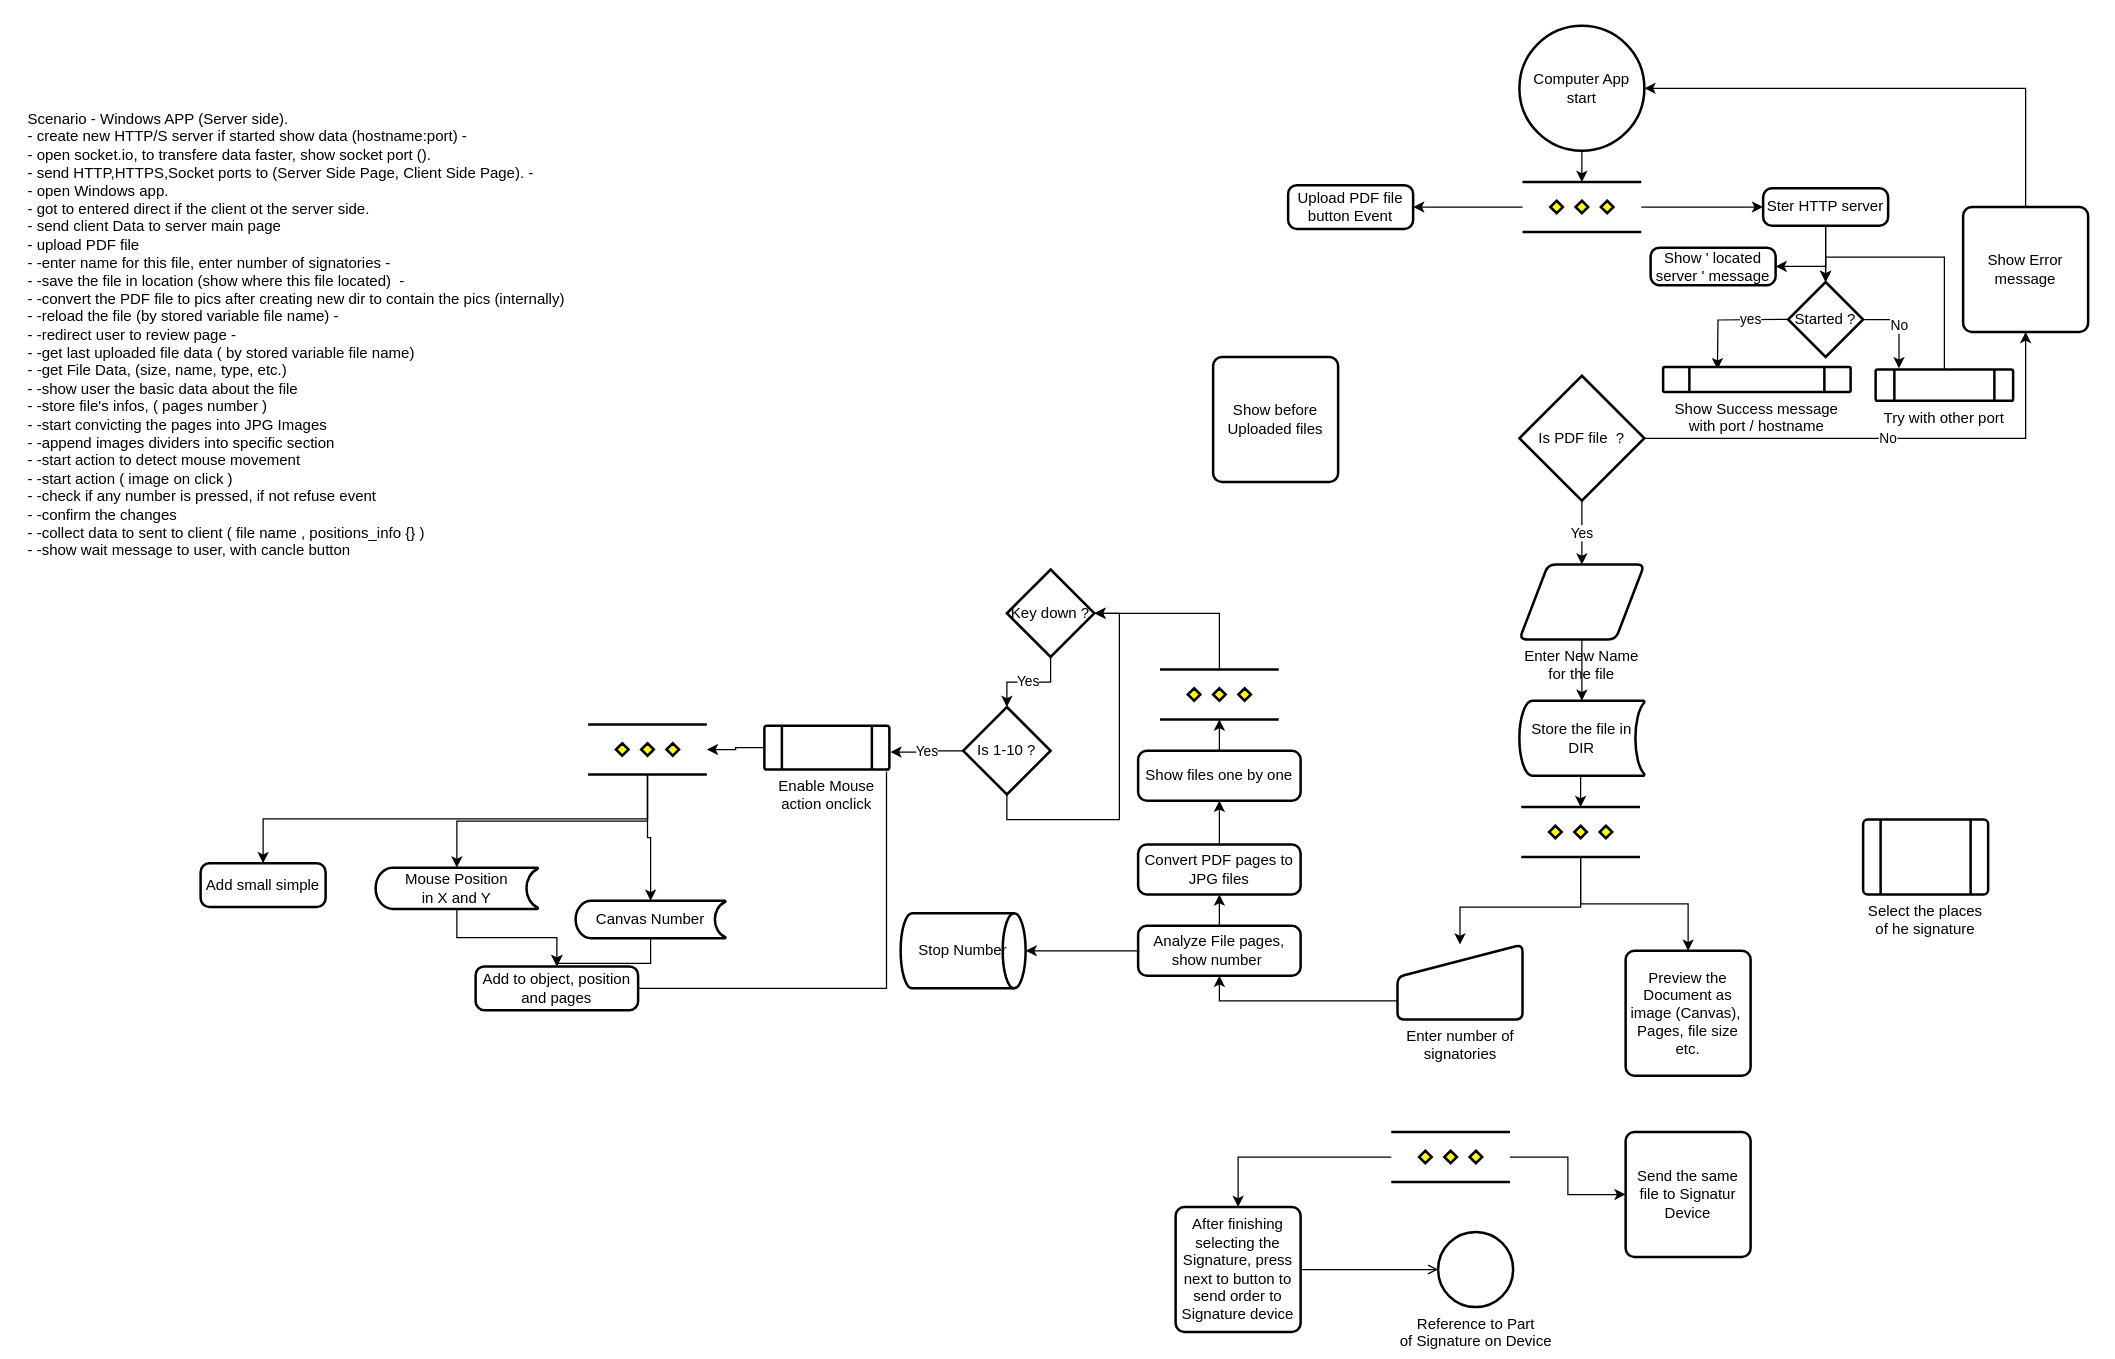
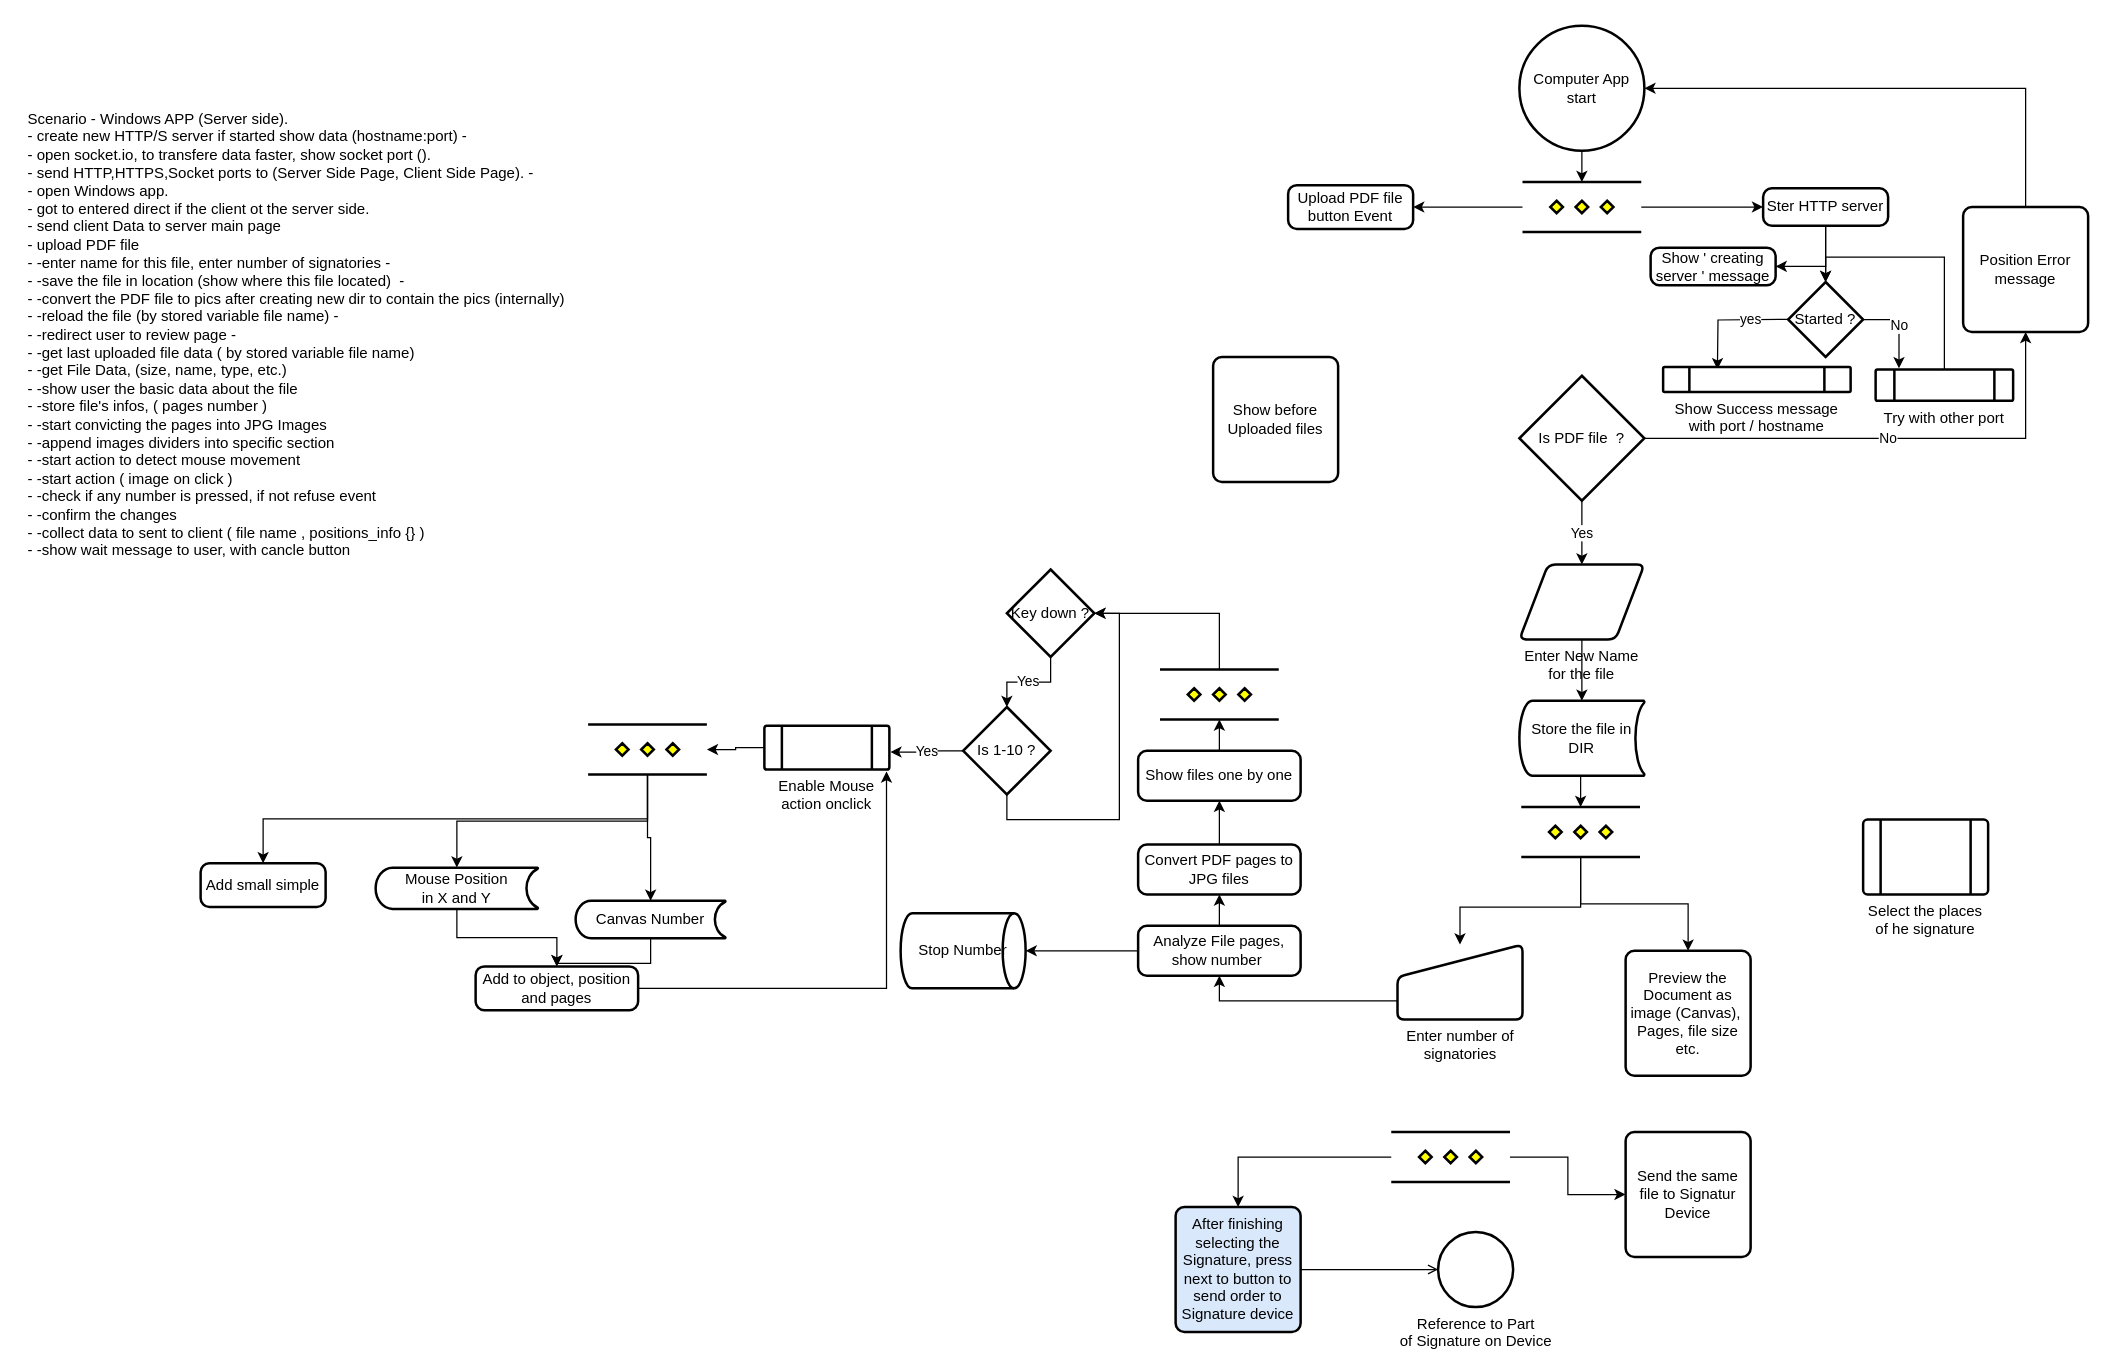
node "Show ' located server ' message": label "Show ' located server ' message" -> "Show ' creating server ' message"
node "Show Error message": label "Show Error message" -> "Position Error message"
edge "Enable Mouse action onclick" -- "Add to object, position and pages": arrowhead none -> classic
node "After finishing selecting the Signature, press next to button to send order to Signature device": fillcolor #ffffff -> #dae8fc
